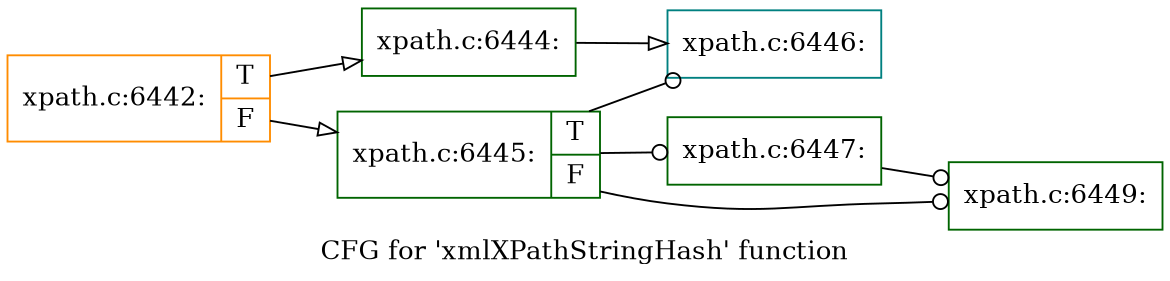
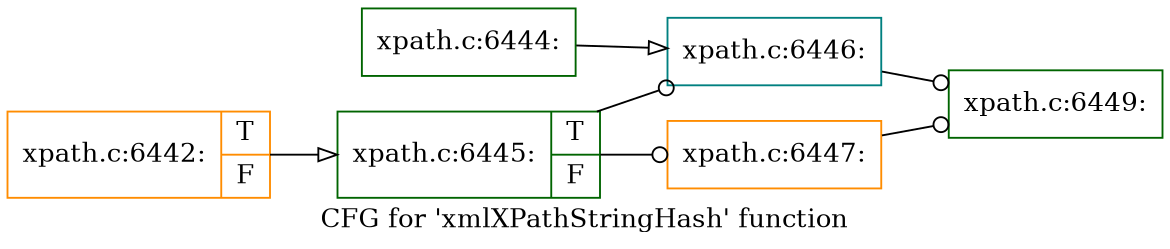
edge "xpath.c:6442:" -> "xpath.c:6444:": removed
node "xpath.c:6447:": color darkgreen -> darkorange
edge "xpath.c:6445:" -> "xpath.c:6449:": now "xpath.c:6446:" -> "xpath.c:6449:"
